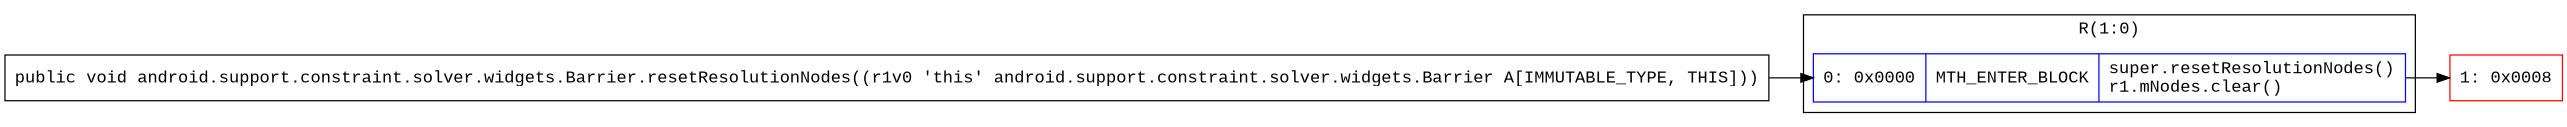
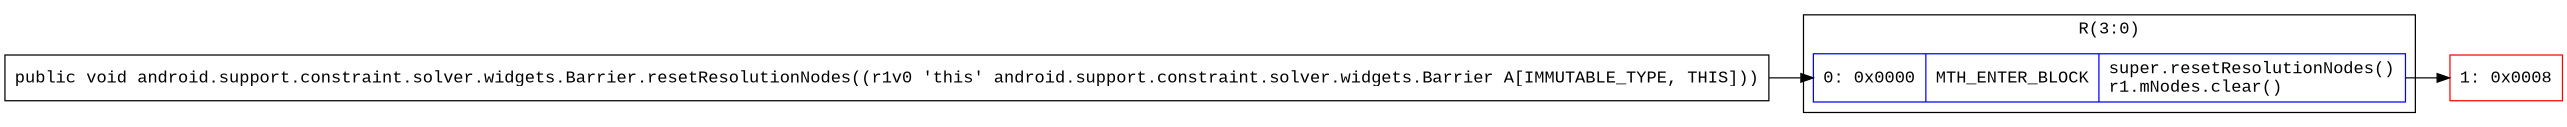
cluster "R(1:0)": label "R(1:0)" -> "R(3:0)"
